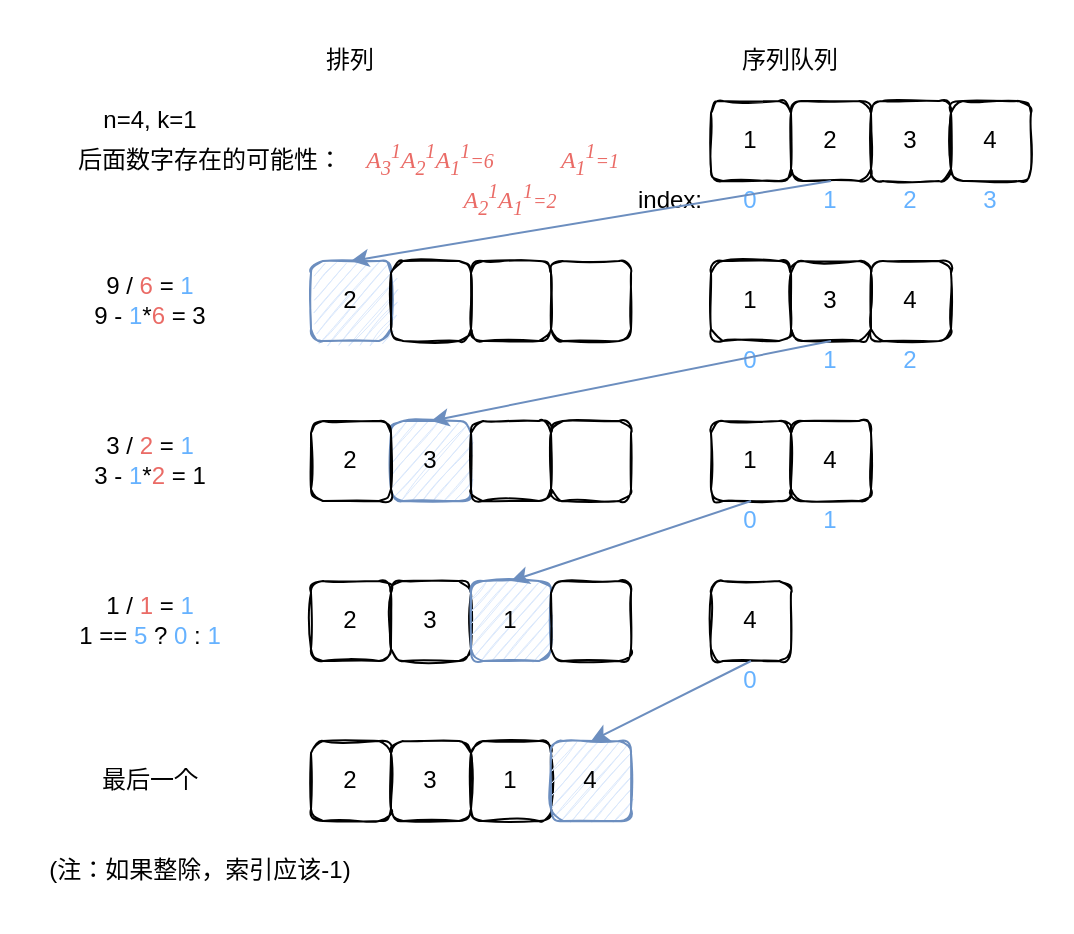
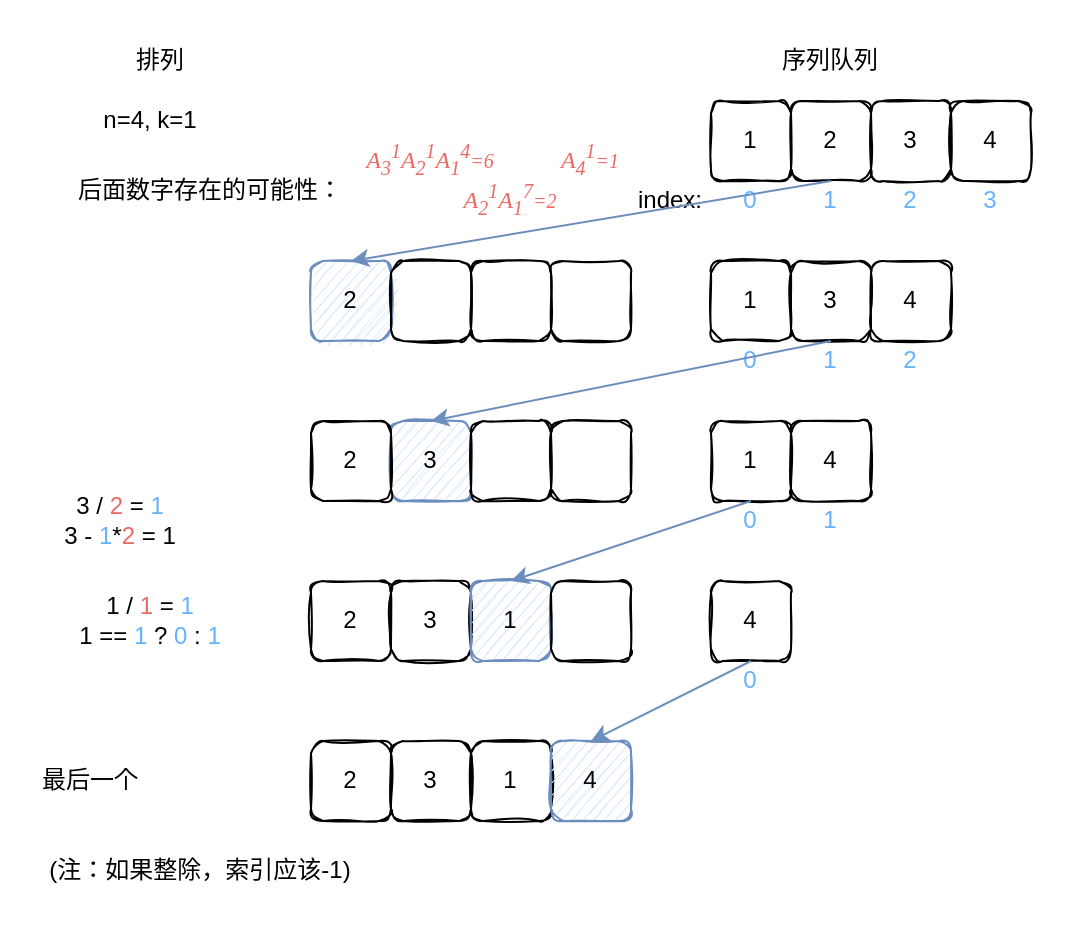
node "排列": moved (351, 61) -> (161, 61)
node "序列队列": moved (791, 61) -> (831, 61)
node "后面数字存在的可能性：": moved (211, 161) -> (211, 191)
node "A31A21A11=6": label "A31A21A11=6" -> "A31A21A14=6"
node "A11=1": label "A11=1" -> "A41=1"
node "A21A11=2": label "A21A11=2" -> "A21A17=2"
node "9 / 6 = 1 9 - 1*6 = 3": removed
node "3 / 2 = 1 3 - 1*2 = 1": moved (151, 461) -> (121, 521)
node "1 / 1 = 1 1 == 5 ? 0 : 1": label "1 / 1 = 1 1 == 5 ? 0 : 1" -> "1 / 1 = 1 1 == 1 ? 0 : 1"
node "最后一个": moved (151, 781) -> (91, 781)
